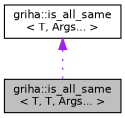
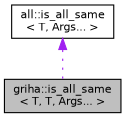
node "griha::is_all_same < T, Args... >": label "griha::is_all_same < T, Args... >" -> "all::is_all_same < T, Args... >"
